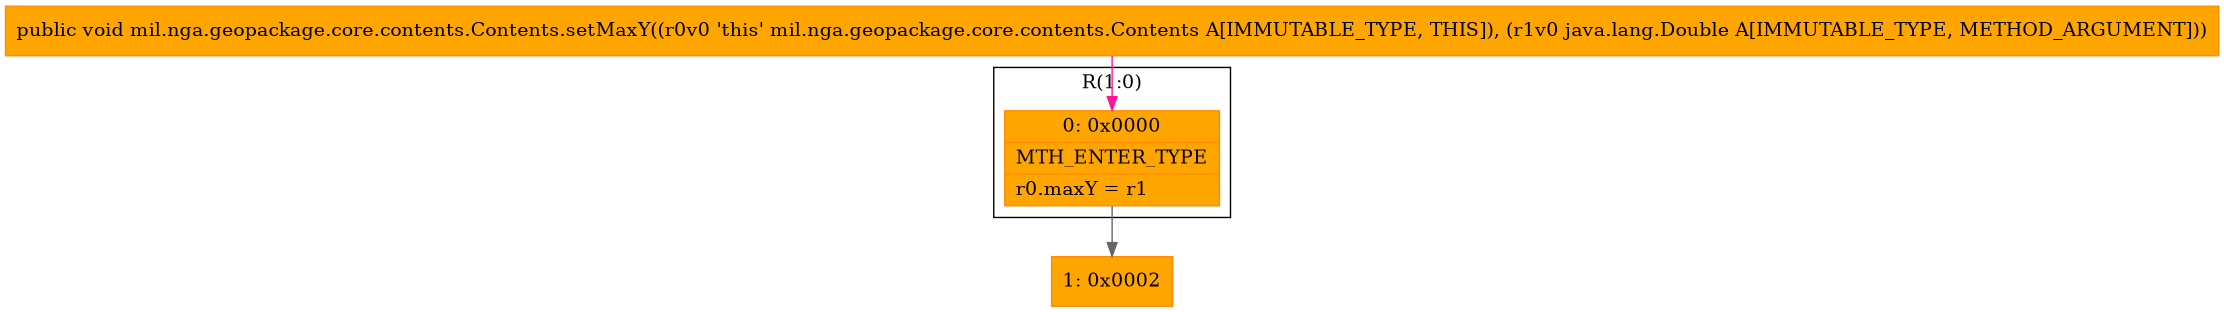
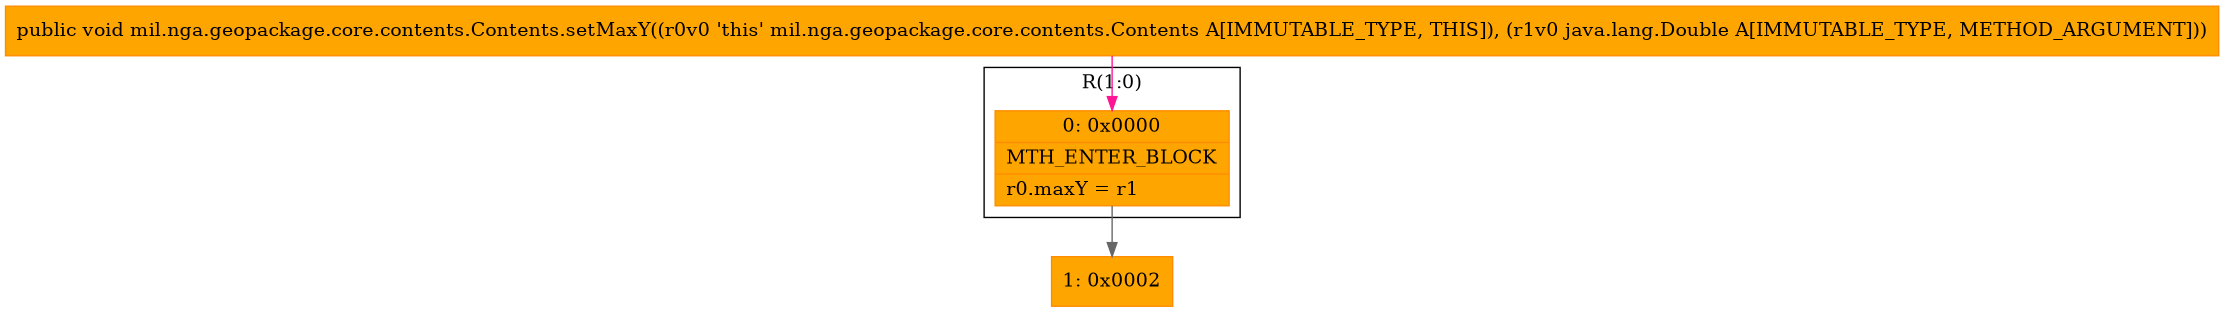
node "0: 0x0000": text "MTH_ENTER_TYPE" -> "MTH_ENTER_BLOCK"
